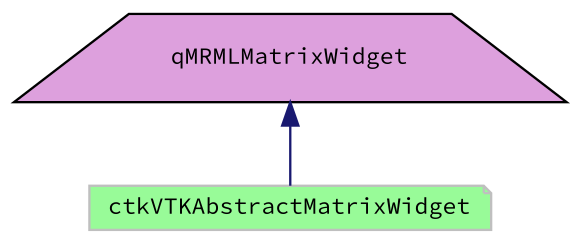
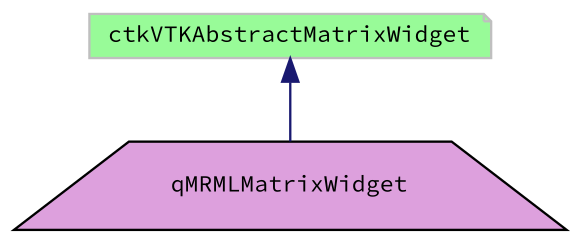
edge "ctkVTKAbstractMatrixWidget" -> "qMRMLMatrixWidget": reversed
